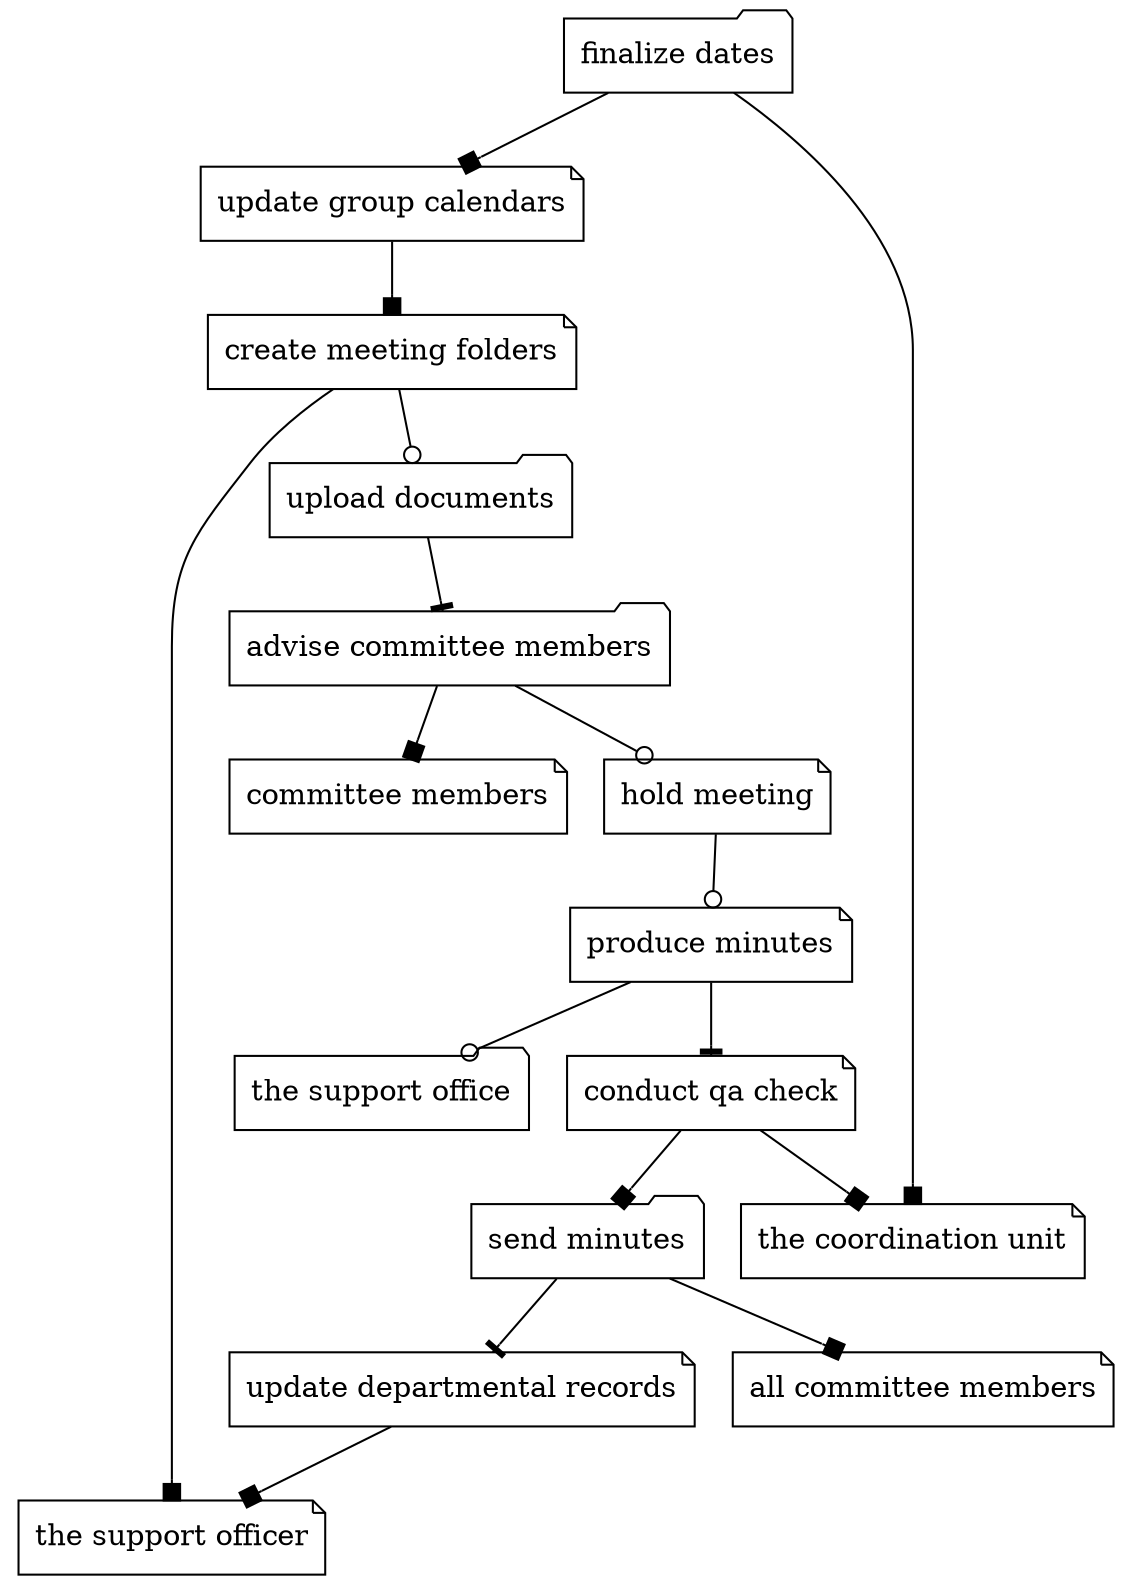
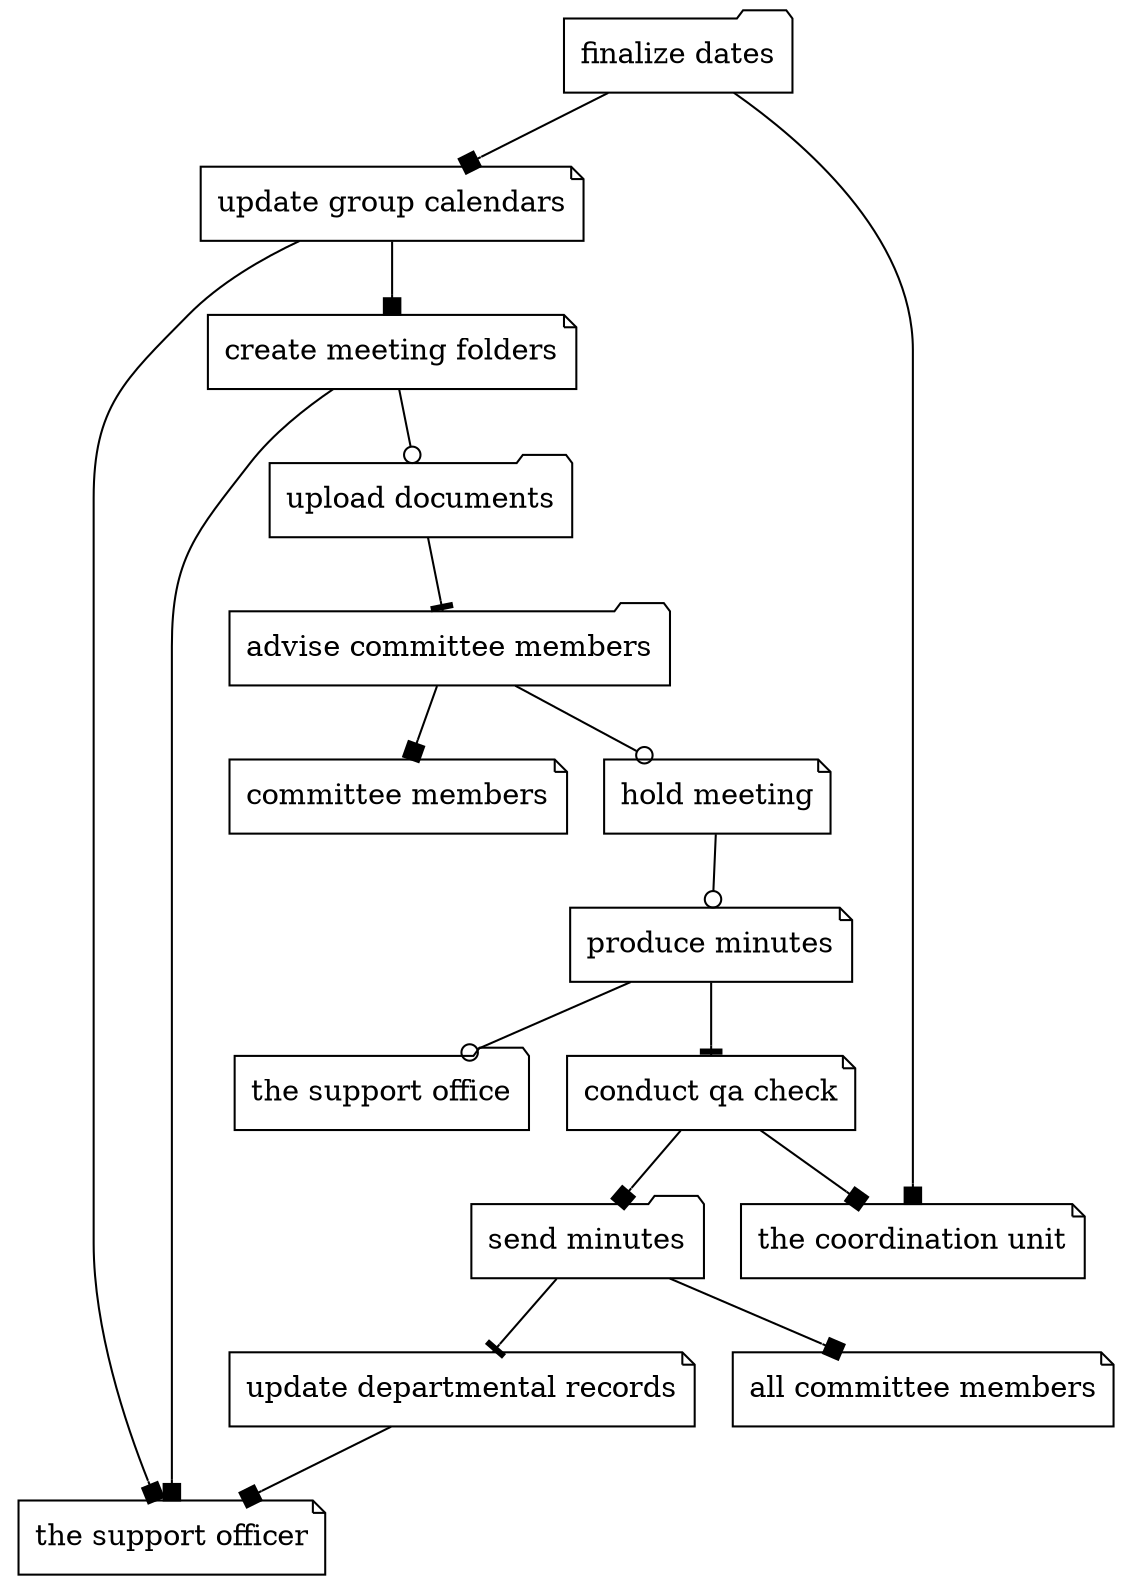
edge "update group calendars" -> "the support officer": added
